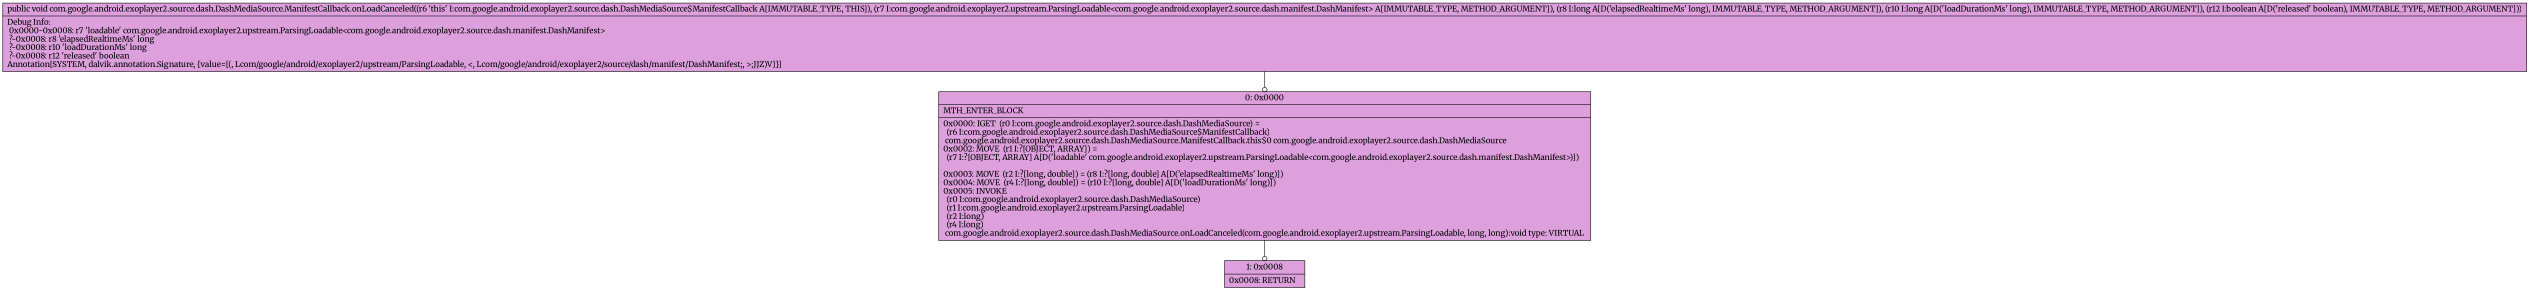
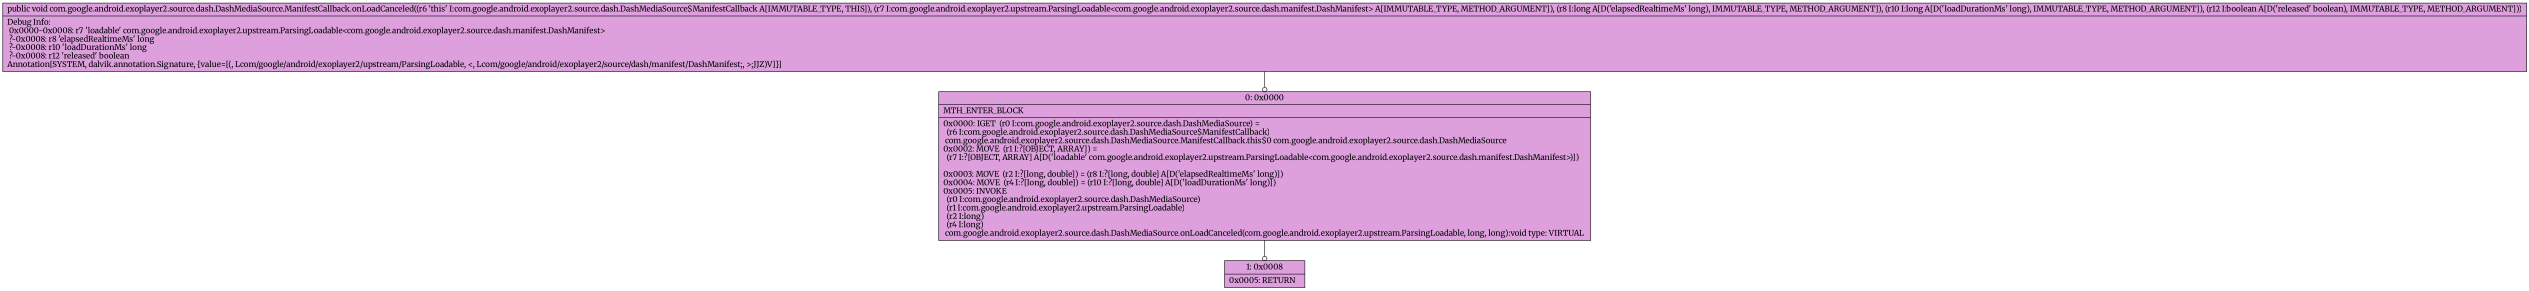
node "1: 0x0008": text "0x0008: RETURN" -> "0x0005: RETURN"
